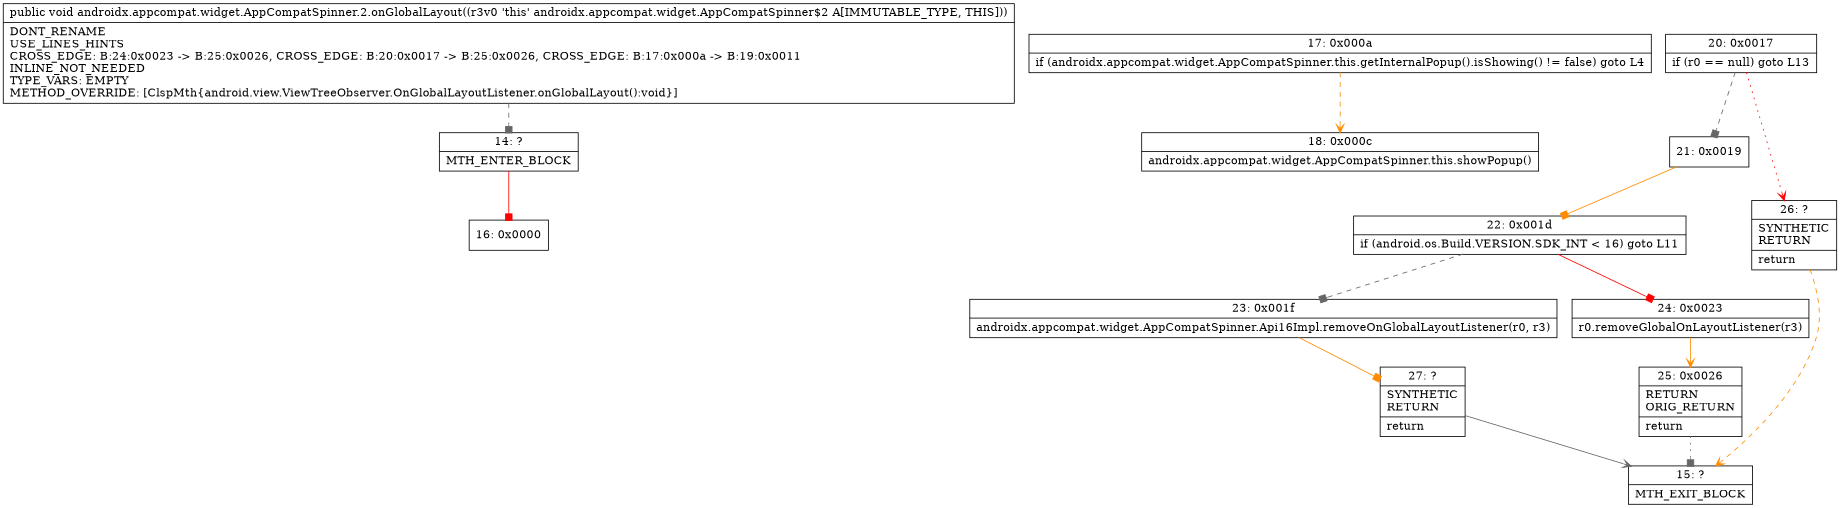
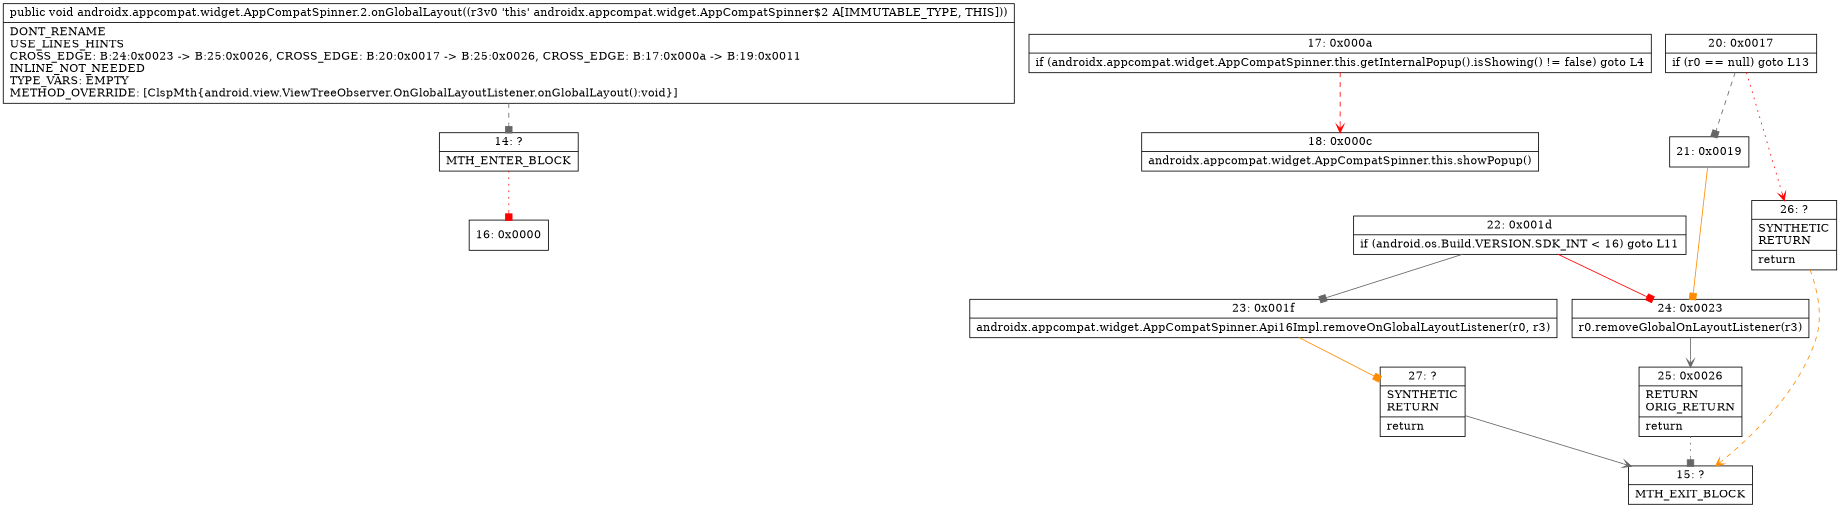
edge "17: 0x000a" -> "18: 0x000c": color darkorange -> red
edge "21: 0x0019" -> "22: 0x001d": now "21: 0x0019" -> "24: 0x0023"
edge "14: ?" -> "16: 0x0000": style solid -> dotted
edge "22: 0x001d" -> "23: 0x001f": style dashed -> solid
edge "24: 0x0023" -> "25: 0x0026": color darkorange -> gray40
